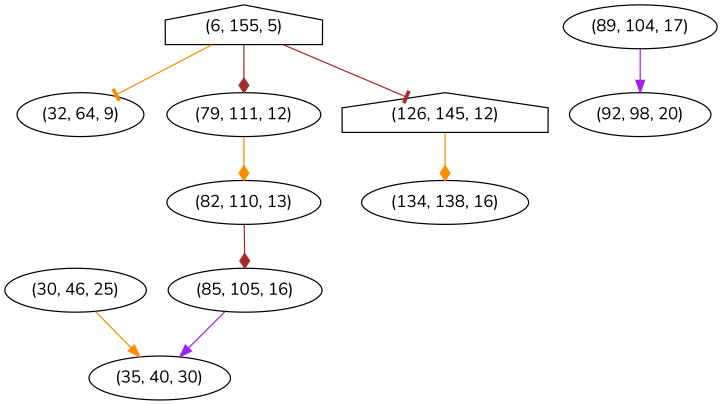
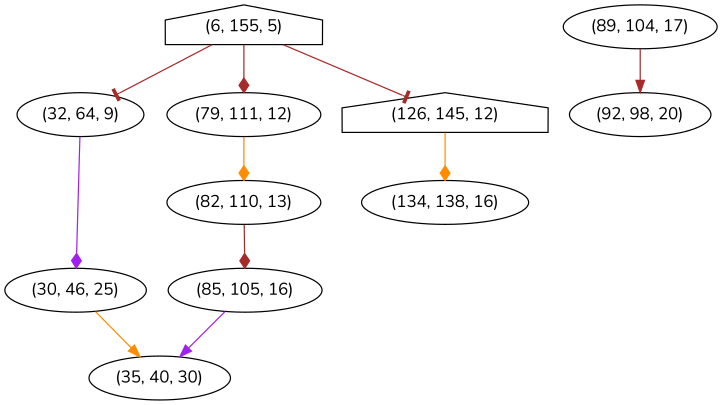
edge "(89, 104, 17)" -> "(92, 98, 20)": color purple -> brown
edge "(6, 155, 5)" -> "(32, 64, 9)": color darkorange -> brown
edge "(32, 64, 9)" -> "(30, 46, 25)": added
